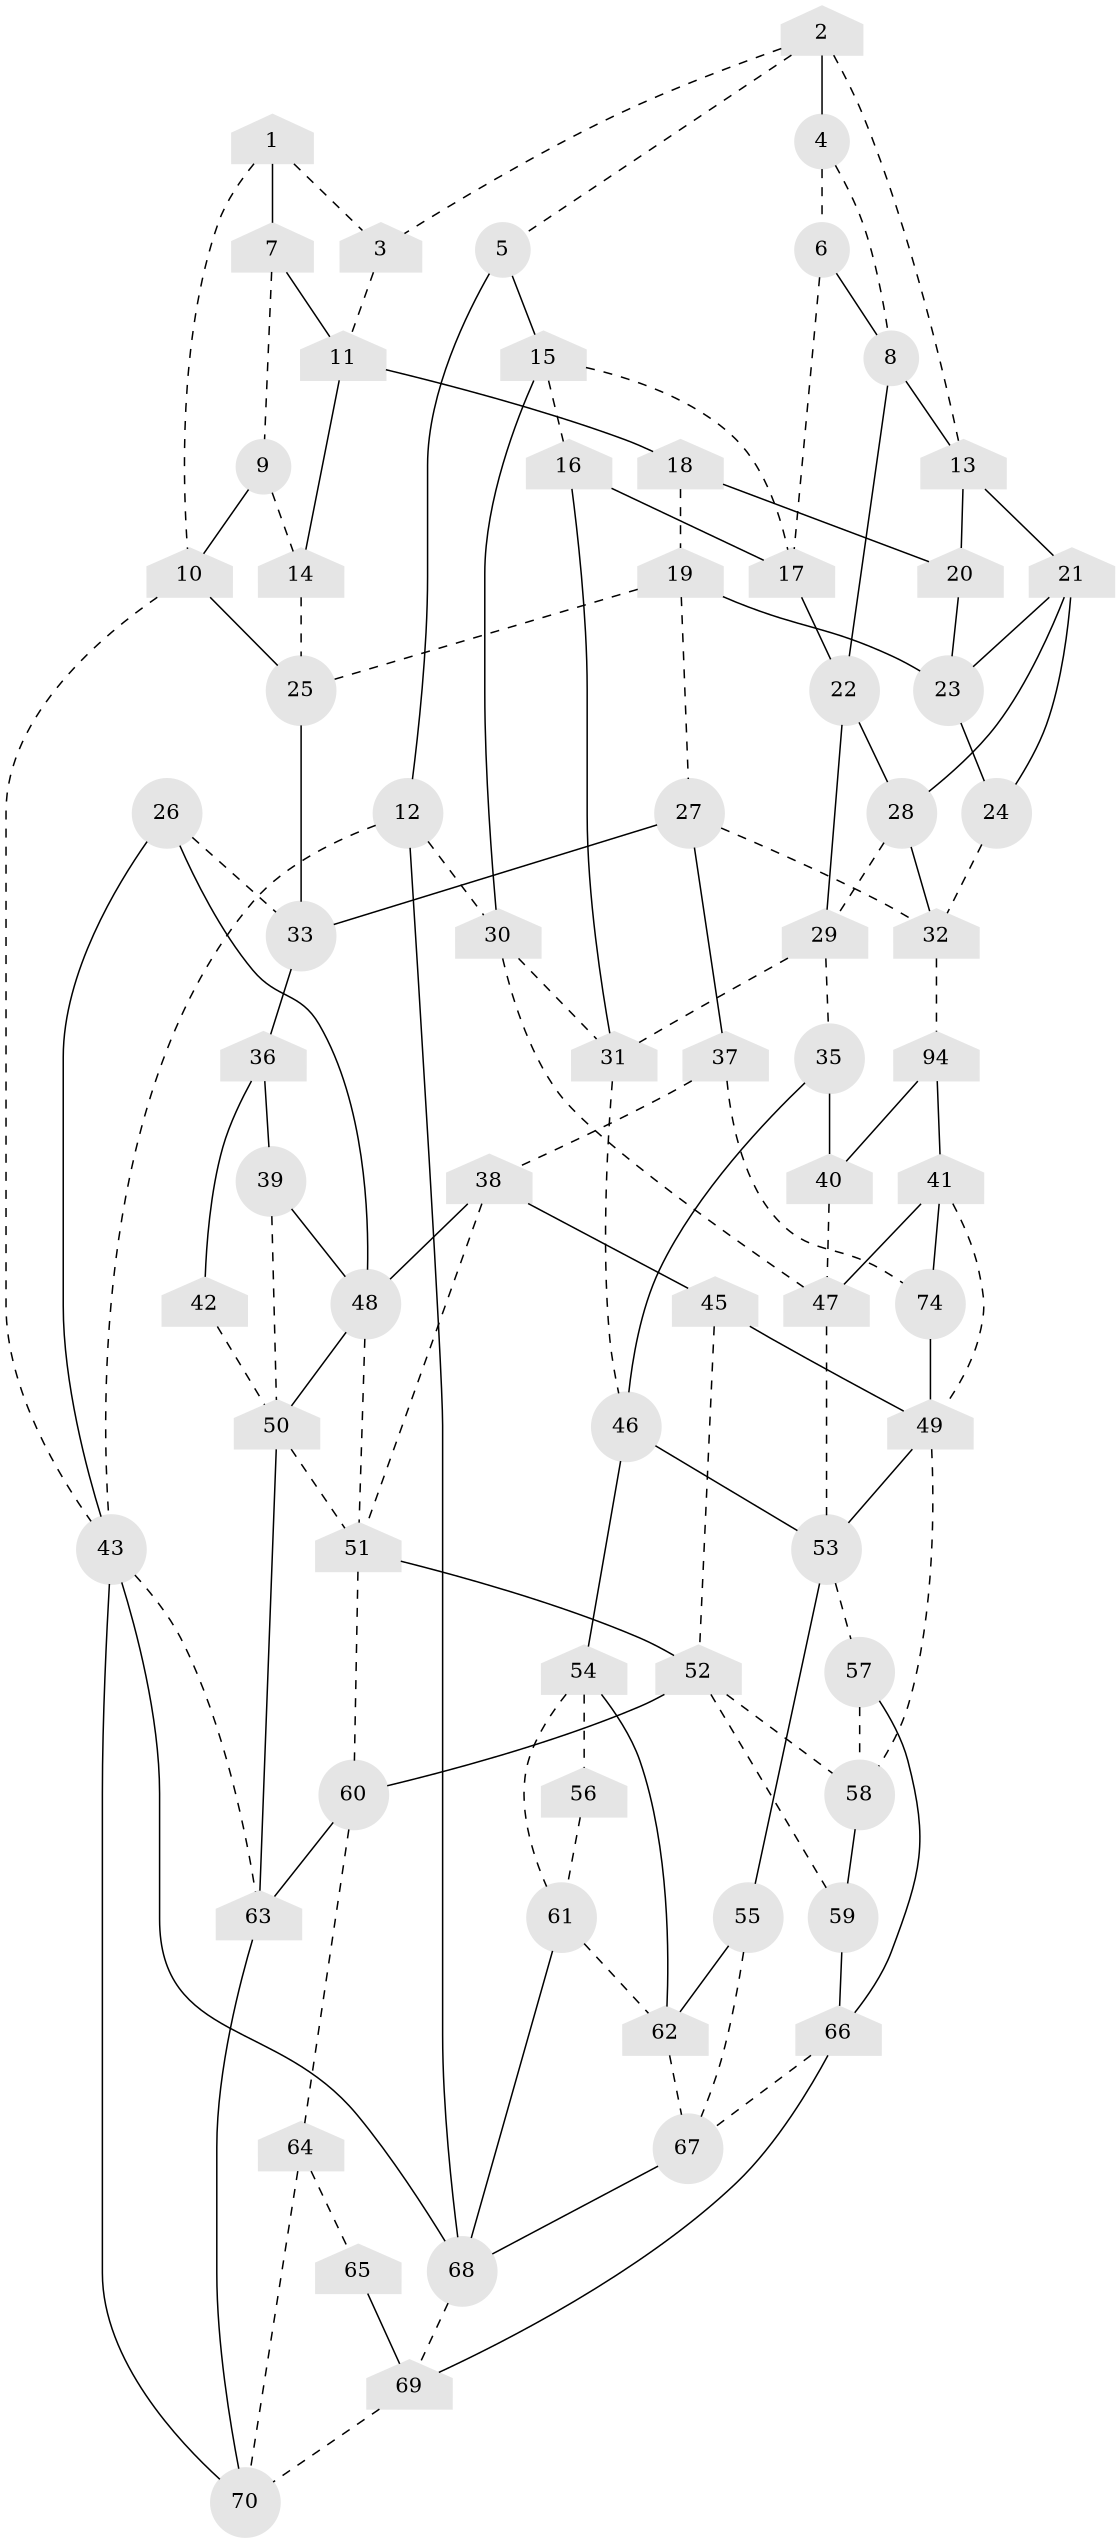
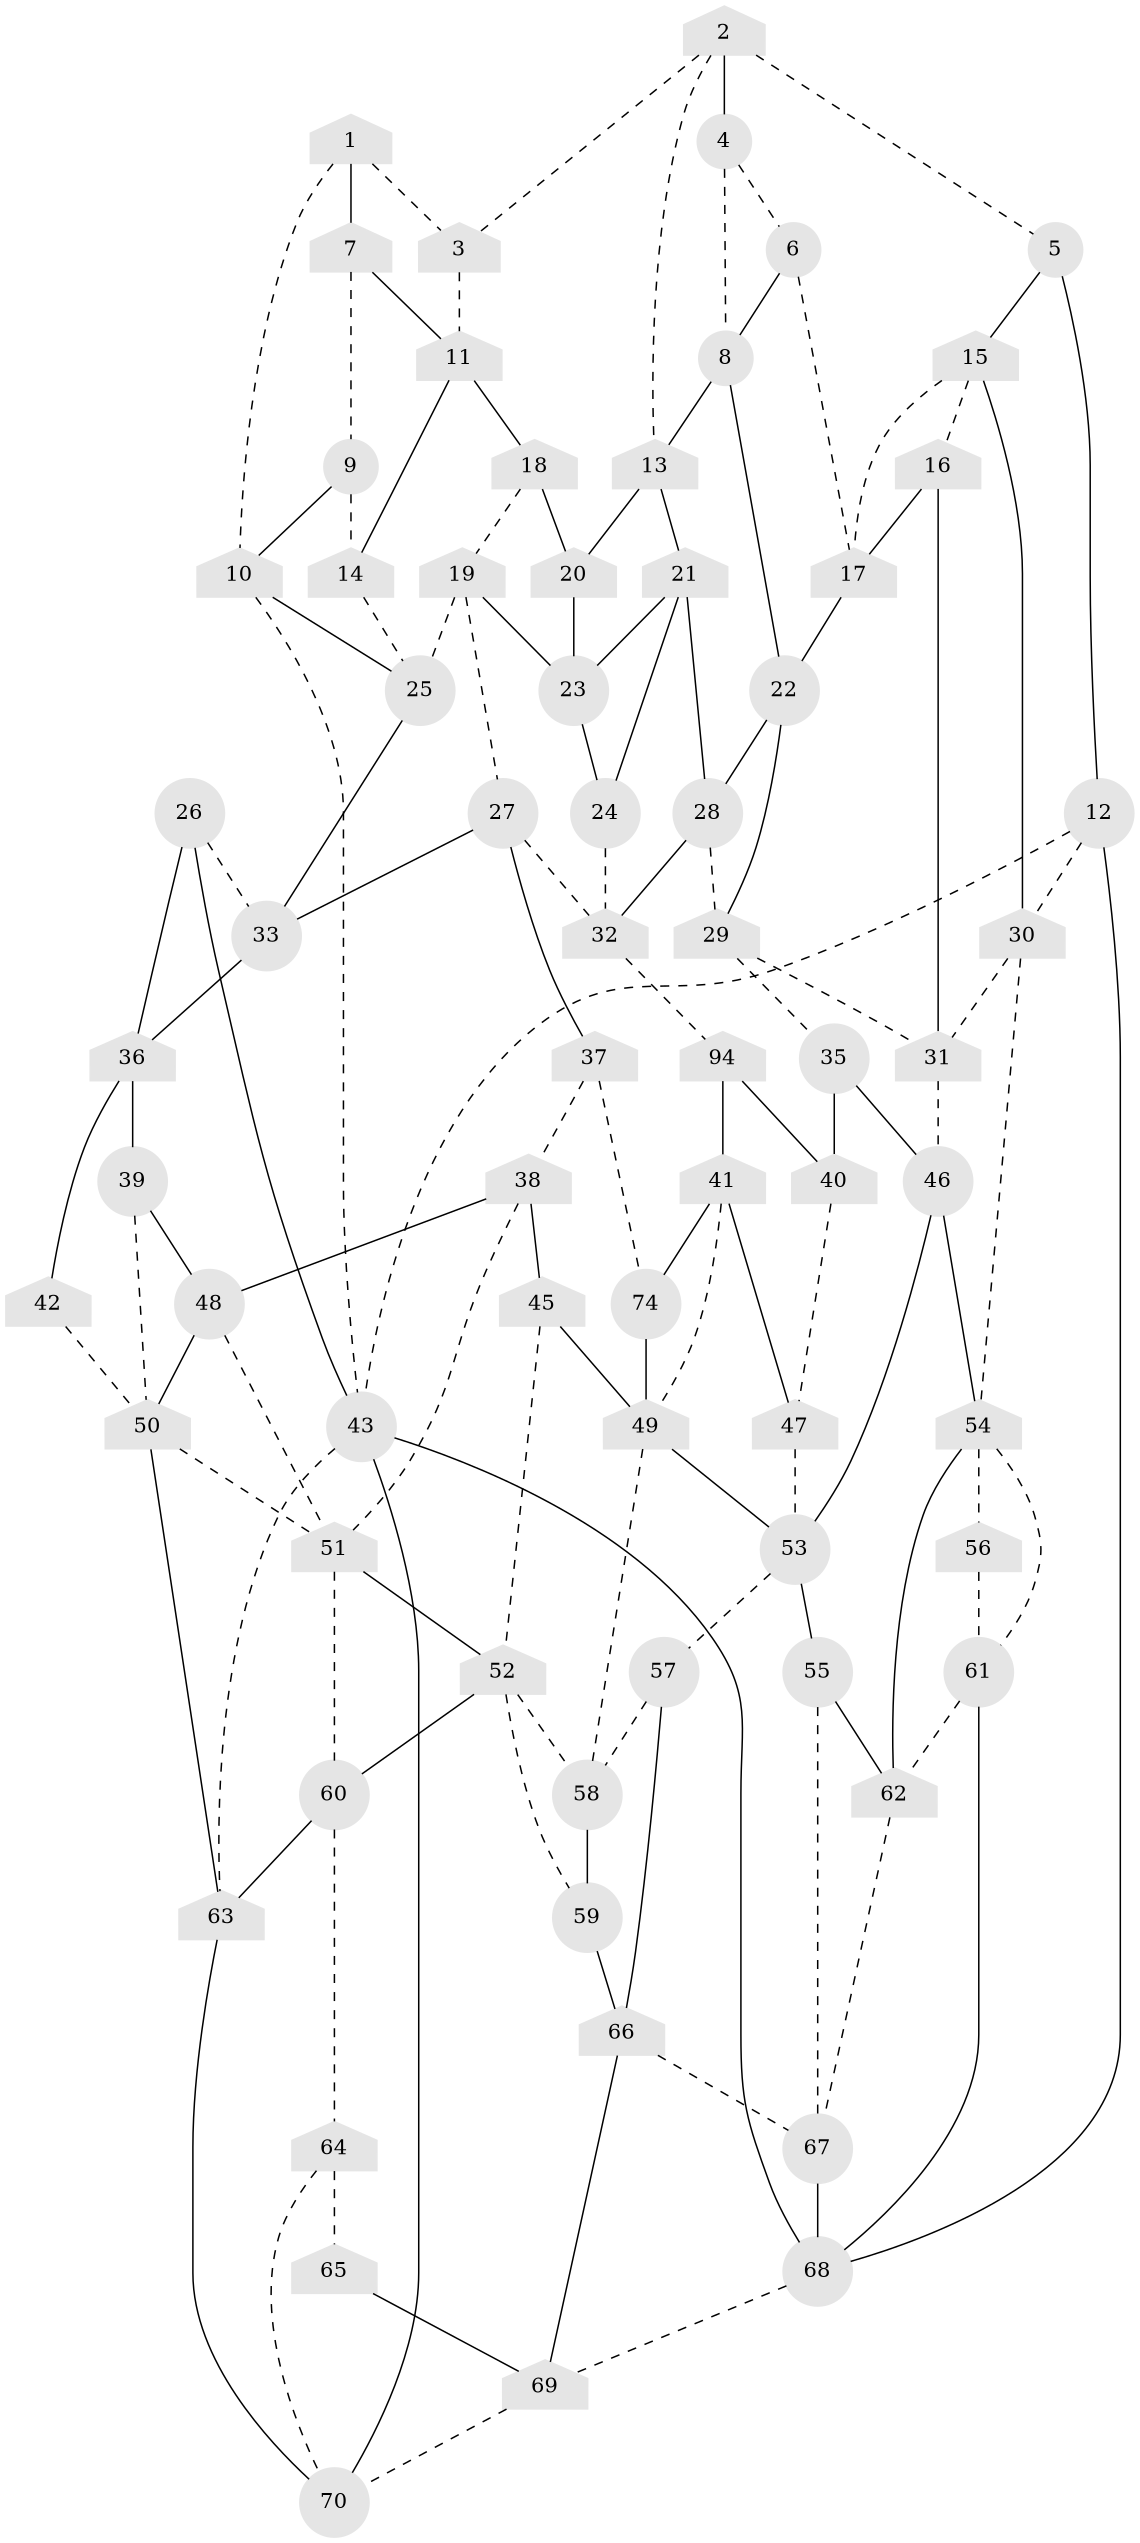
edge "26" -- "48": now "26" -- "36"
edge "30" -- "47": now "30" -- "54"
